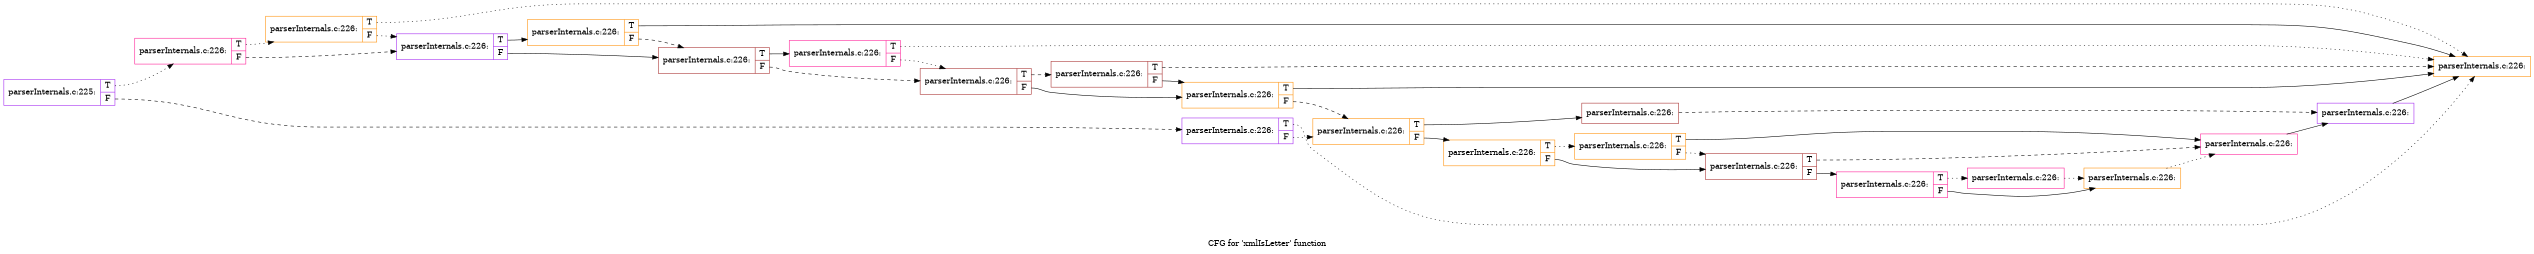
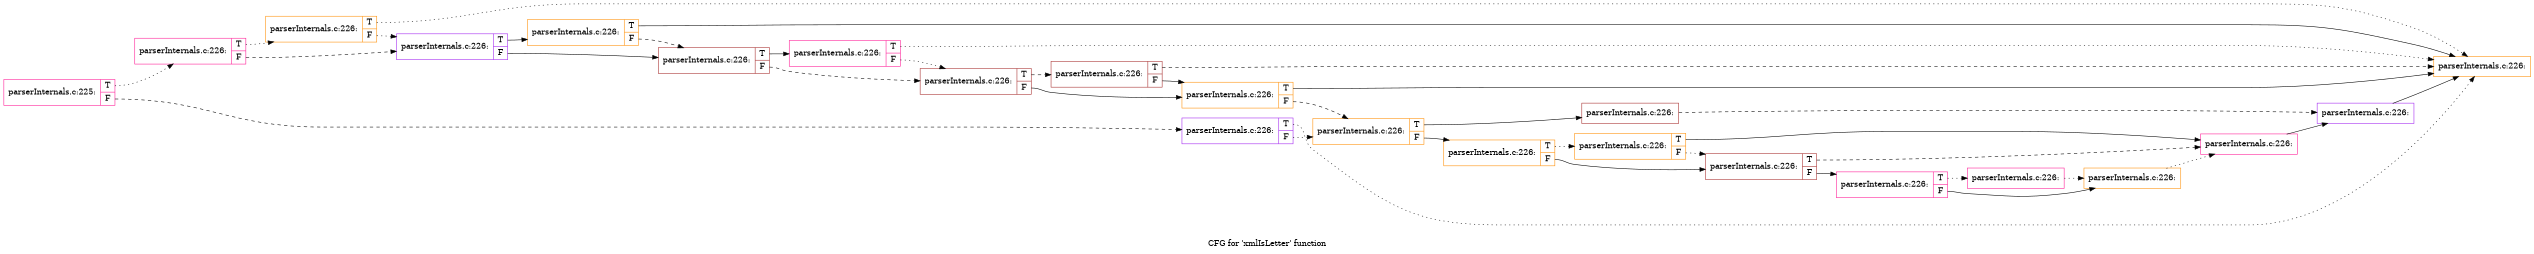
node "parserInternals.c:225:": color purple -> deeppink
